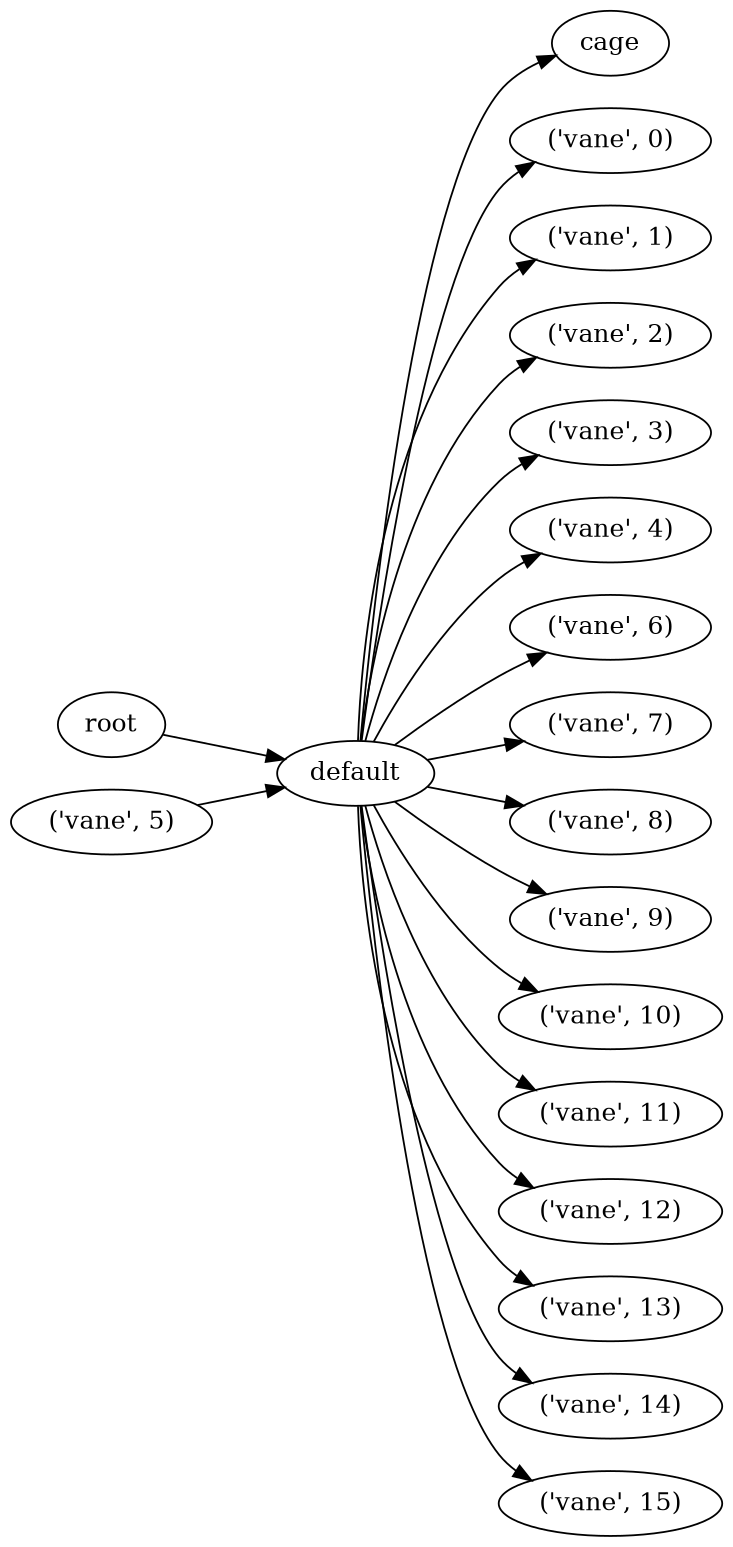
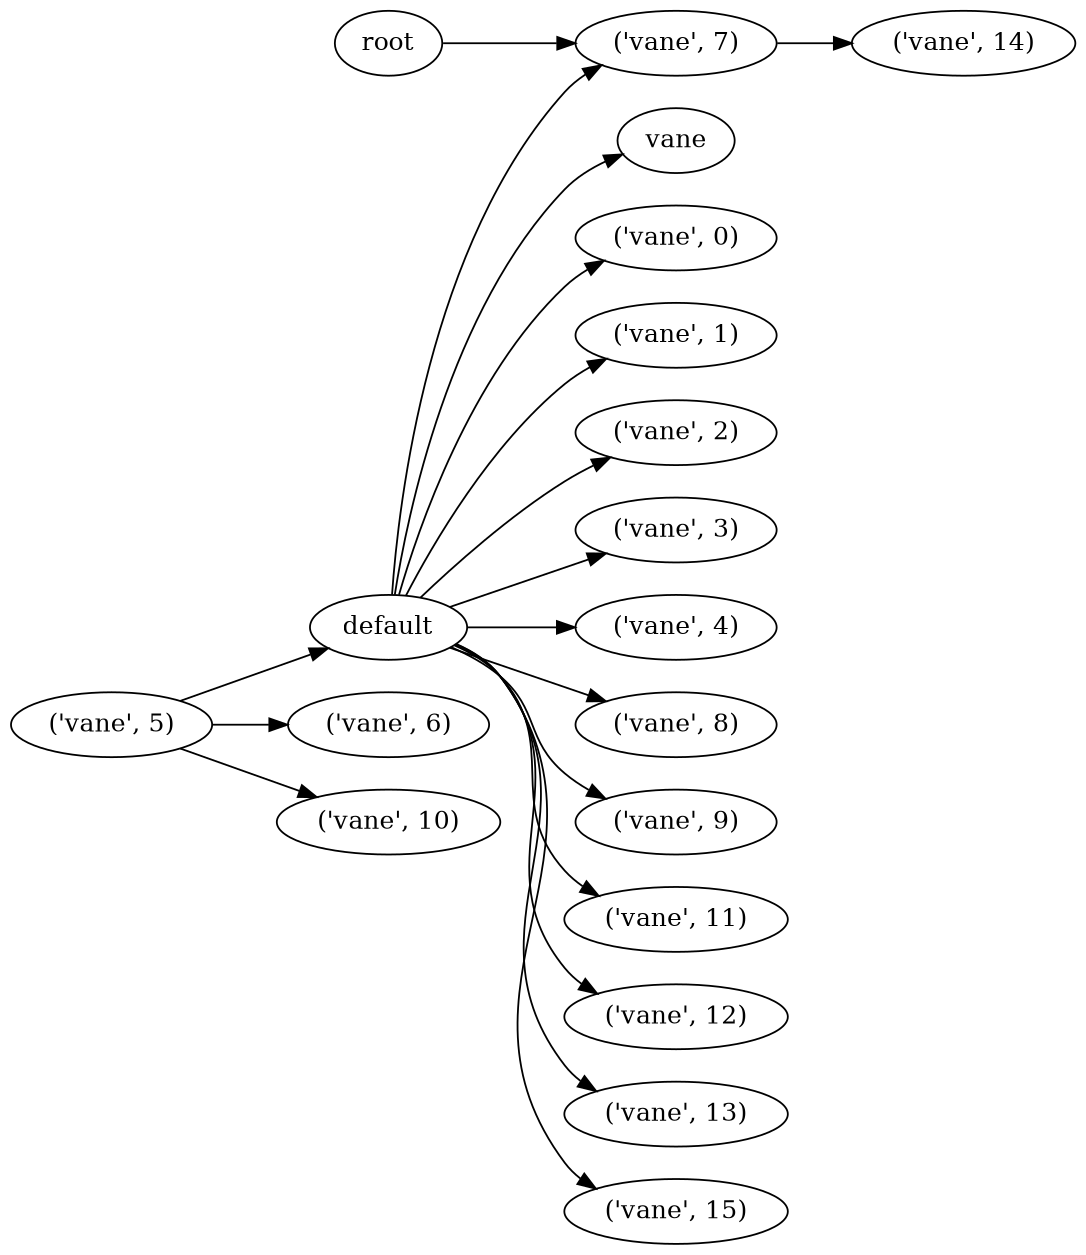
node "cage": label "cage" -> "vane"
edge "default" -> "('vane', 6)": now "('vane', 5)" -> "('vane', 6)"
edge "root" -> "default": now "root" -> "('vane', 7)"
edge "default" -> "('vane', 10)": now "('vane', 5)" -> "('vane', 10)"
edge "default" -> "('vane', 14)": now "('vane', 7)" -> "('vane', 14)"
